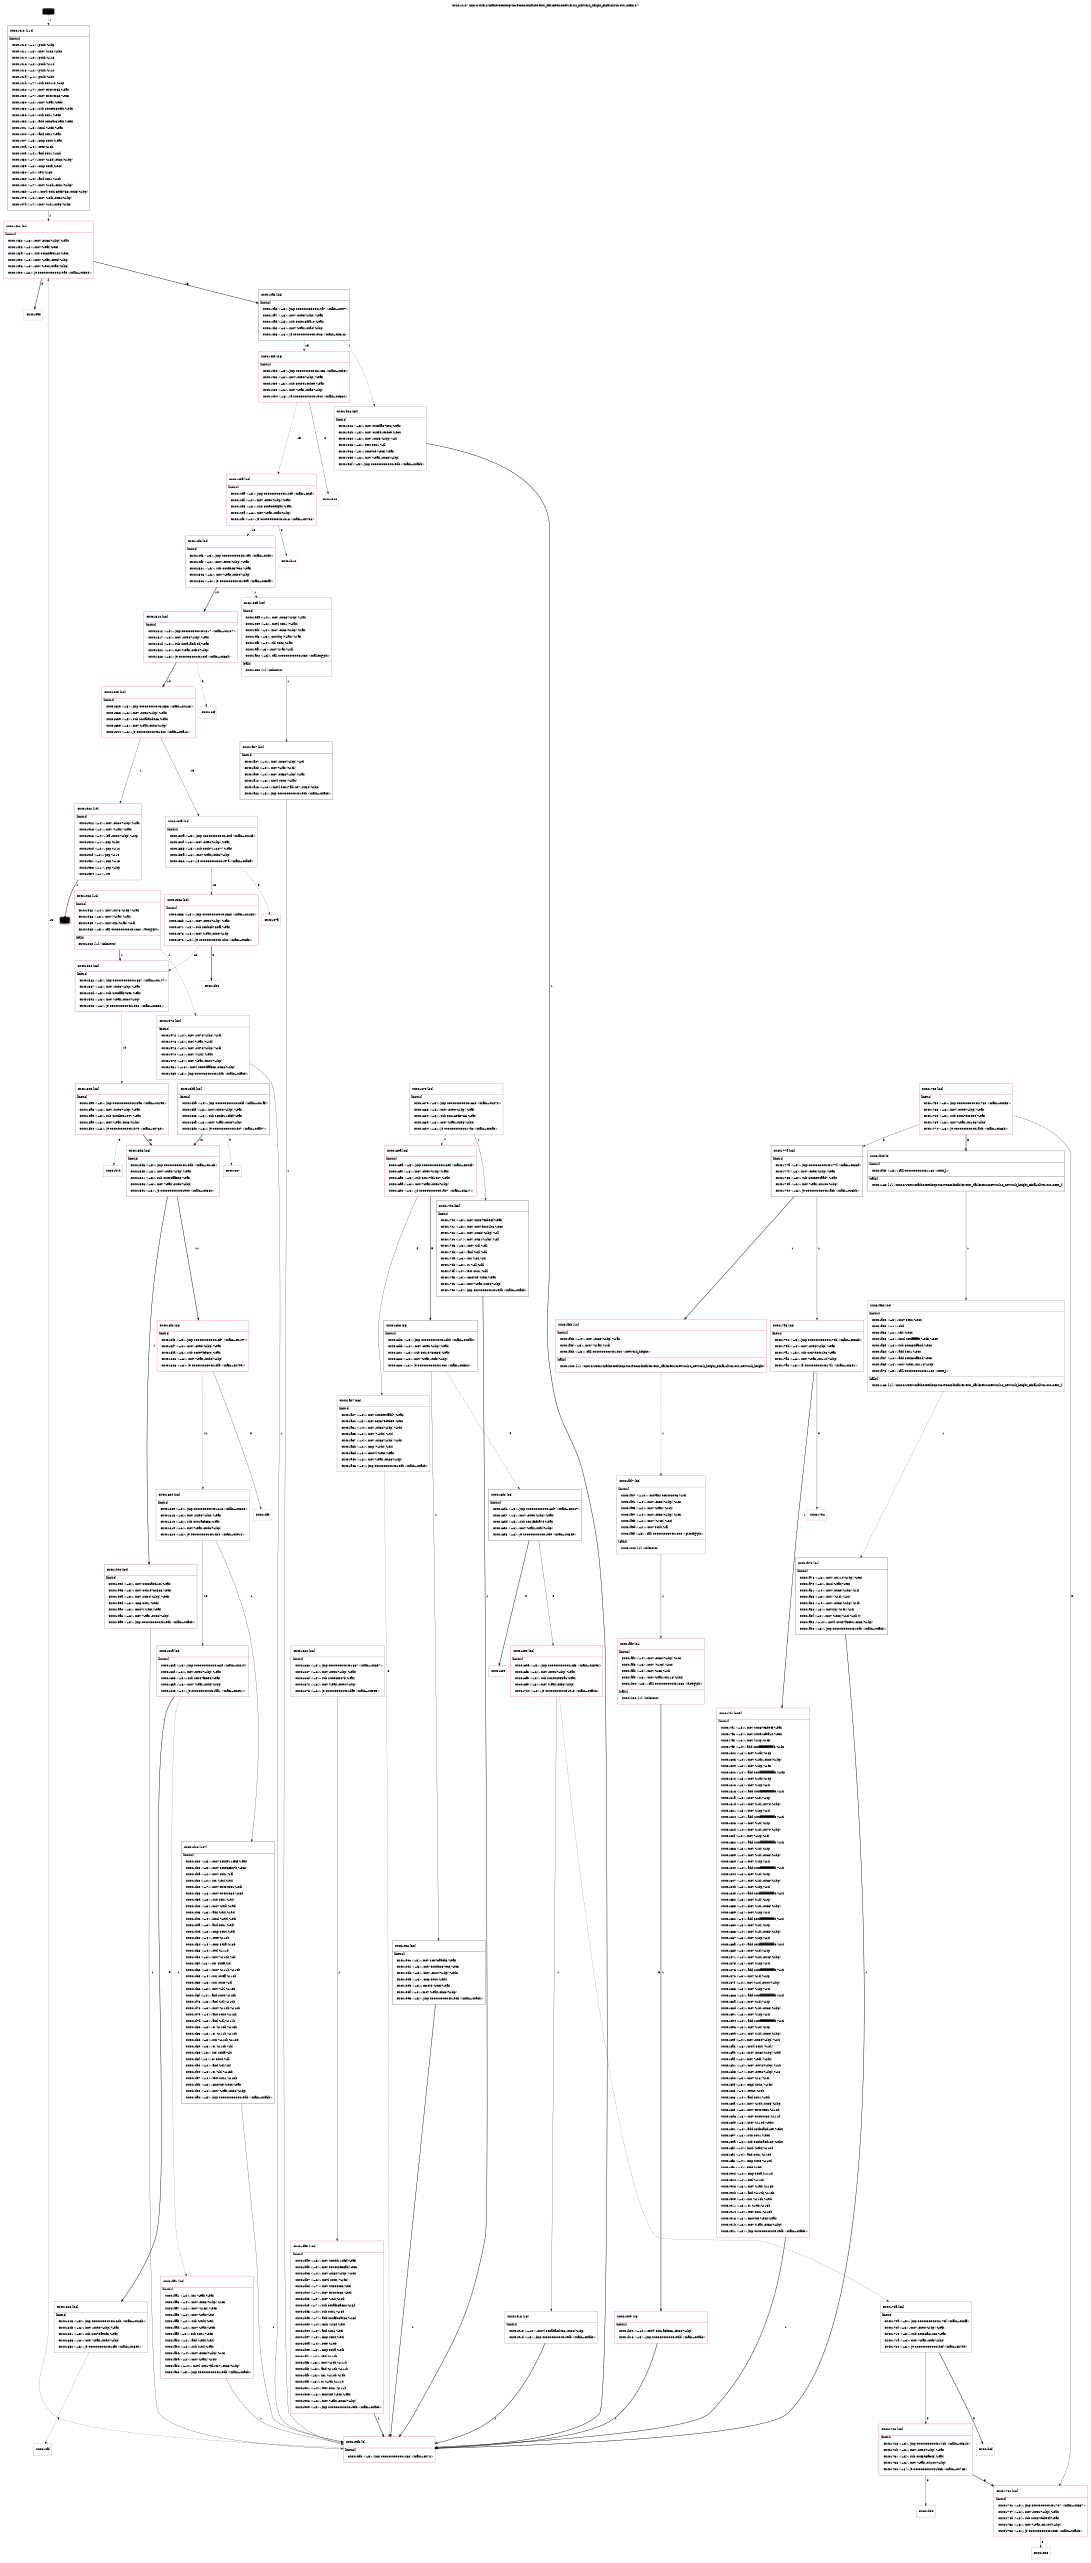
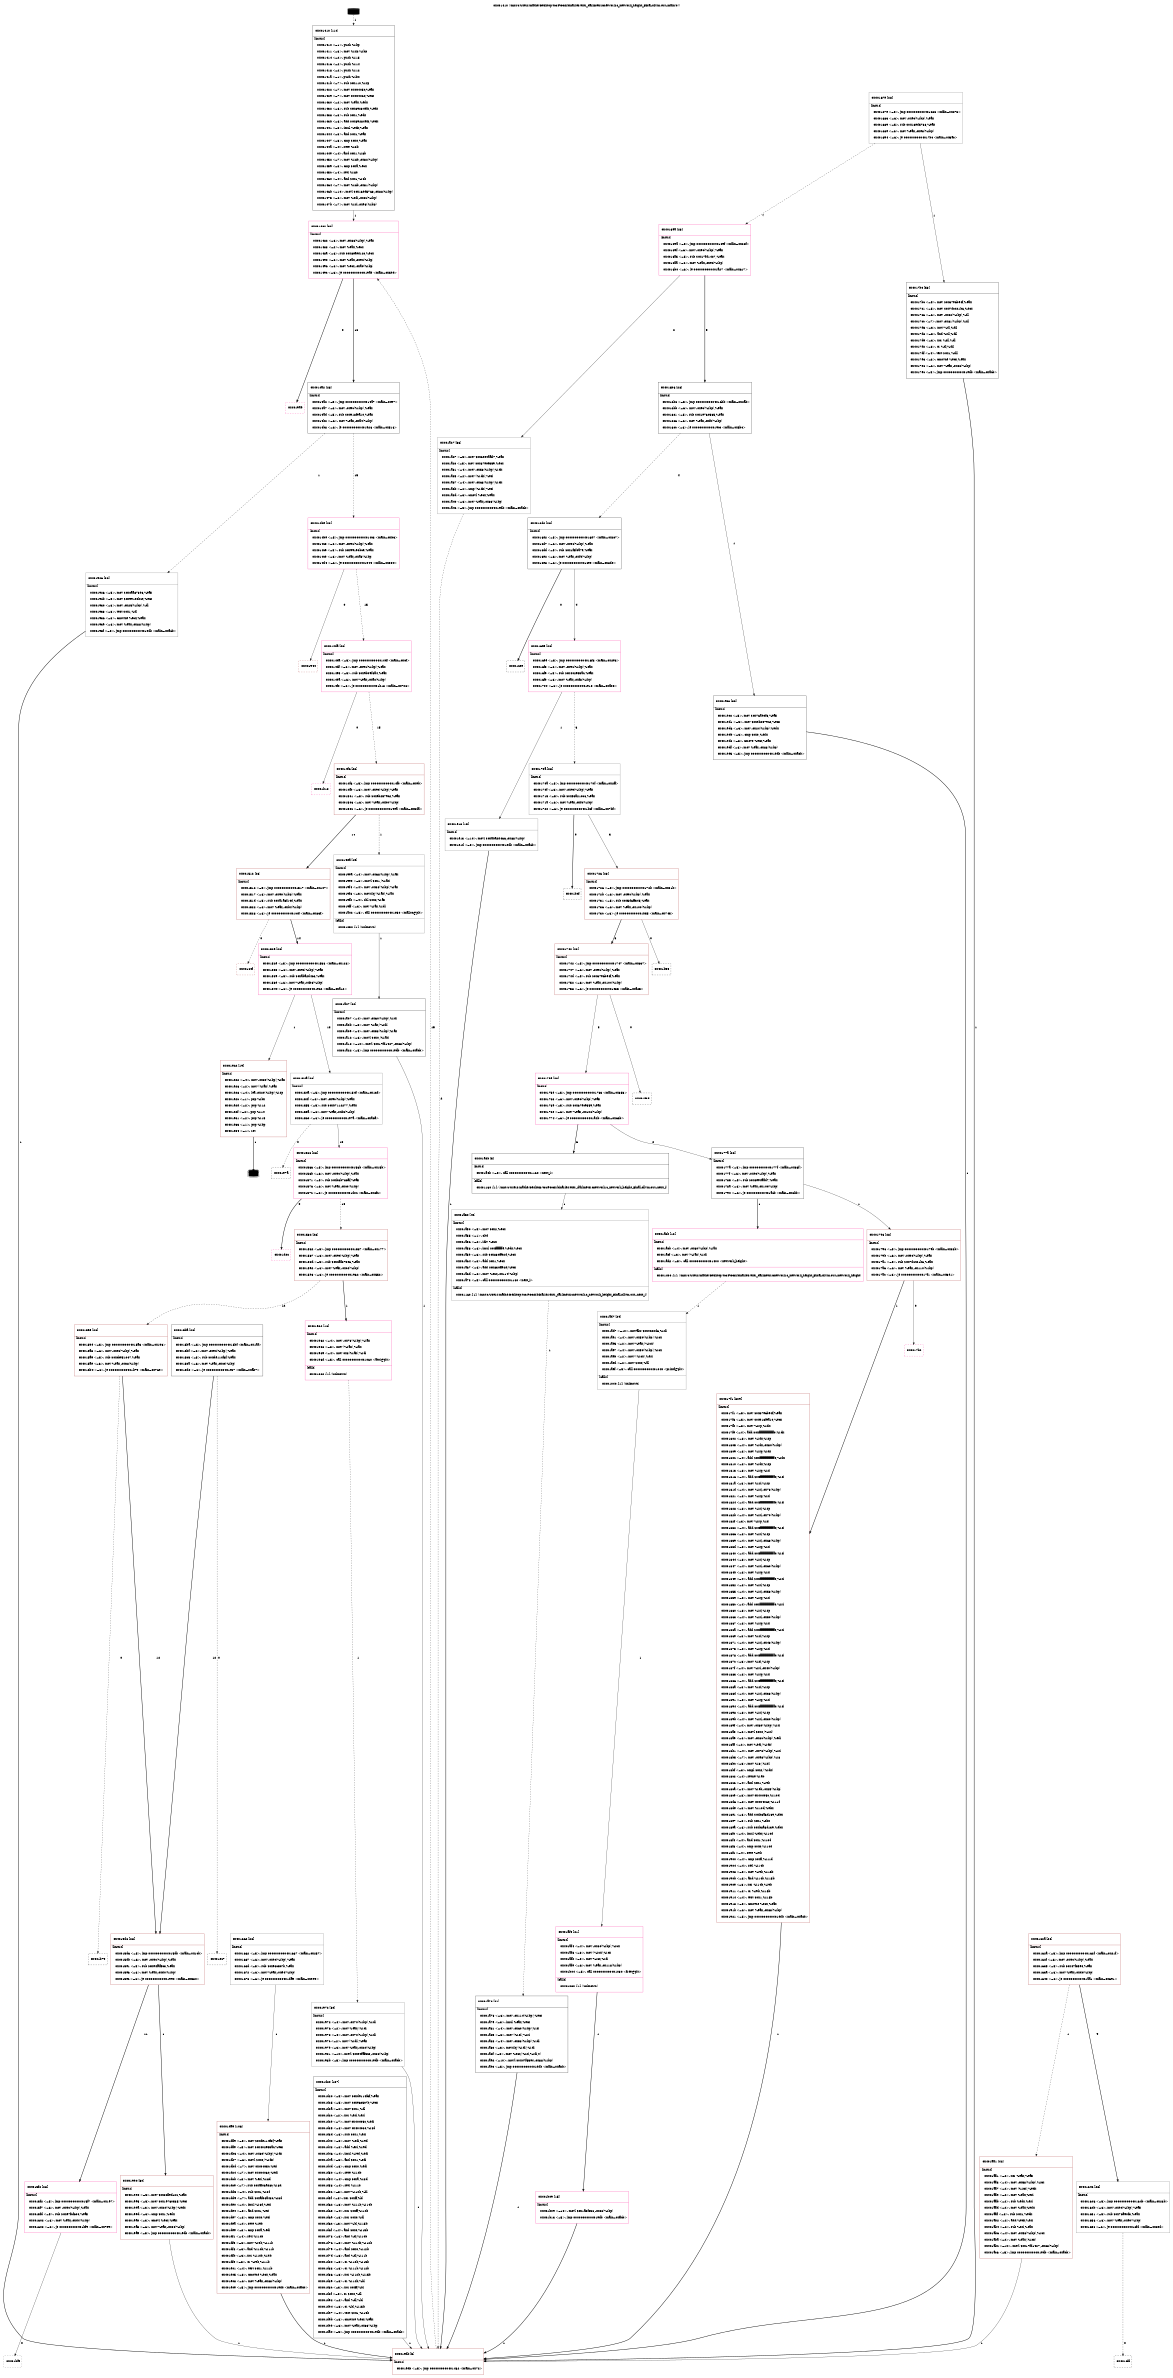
edge "0x401962 [16]" -> "0x401582 [28]": reversed
node "0x40160e [28]": removed
edge "0x40175e [28]" -> "0x401742 [28]": reversed
